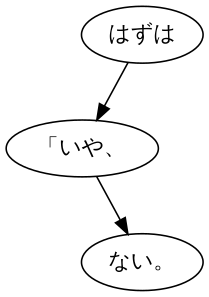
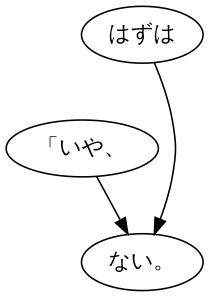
edge "はずは" -> "「いや、": now "はずは" -> "ない。"
